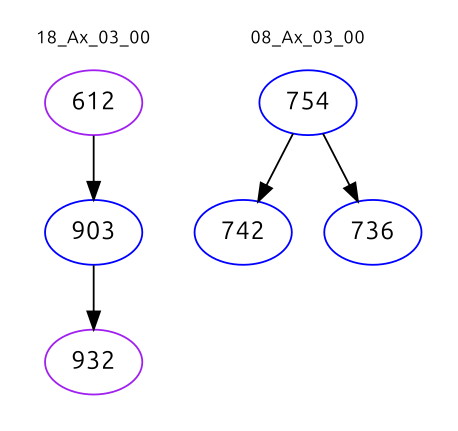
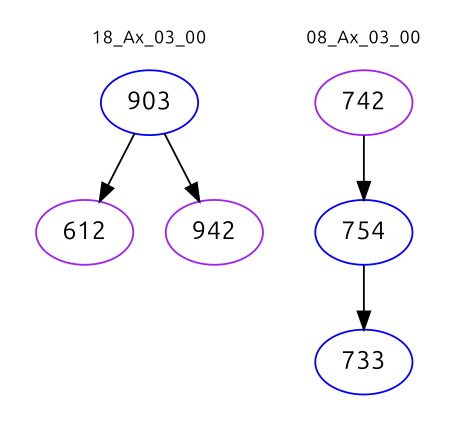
edge "612" -> "903": reversed
edge "754" -> "742": reversed
node "742": color blue -> purple
node "736": label "736" -> "733"
node "932": label "932" -> "942"
